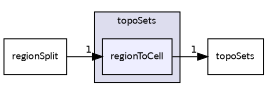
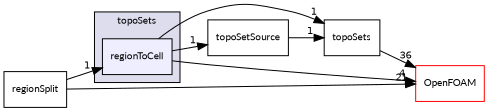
node "topoSetSource": added
node "OpenFOAM": added
